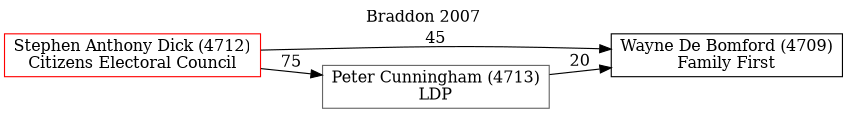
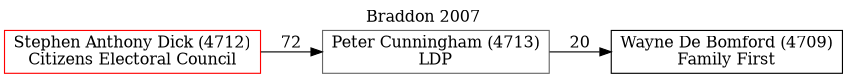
edge "Stephen Anthony Dick (4712) Citizens Electoral Council" -> "Wayne De Bomford (4709) Family First": removed, label "45"
edge "Stephen Anthony Dick (4712) Citizens Electoral Council" -> "Peter Cunningham (4713) LDP": label "75" -> "72"
